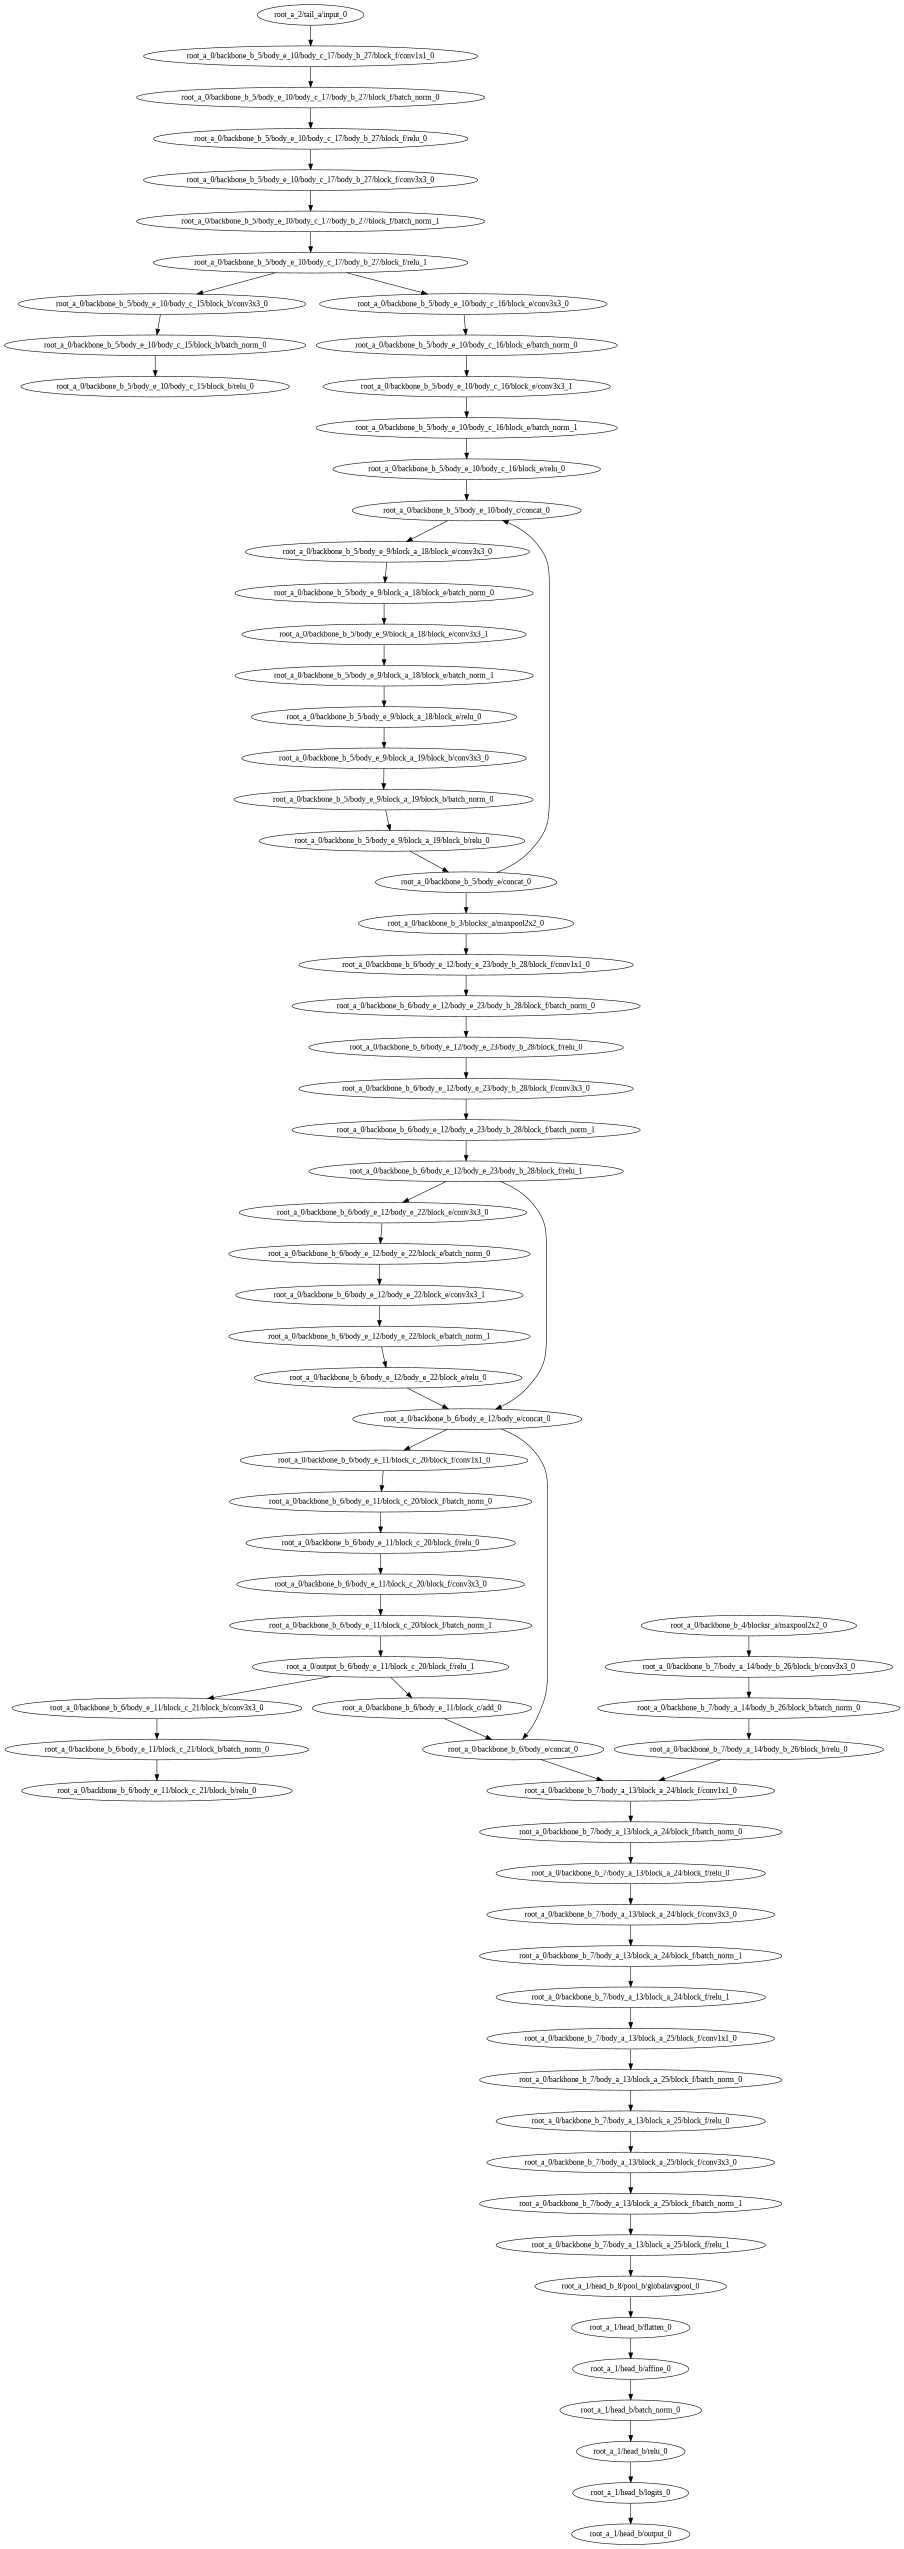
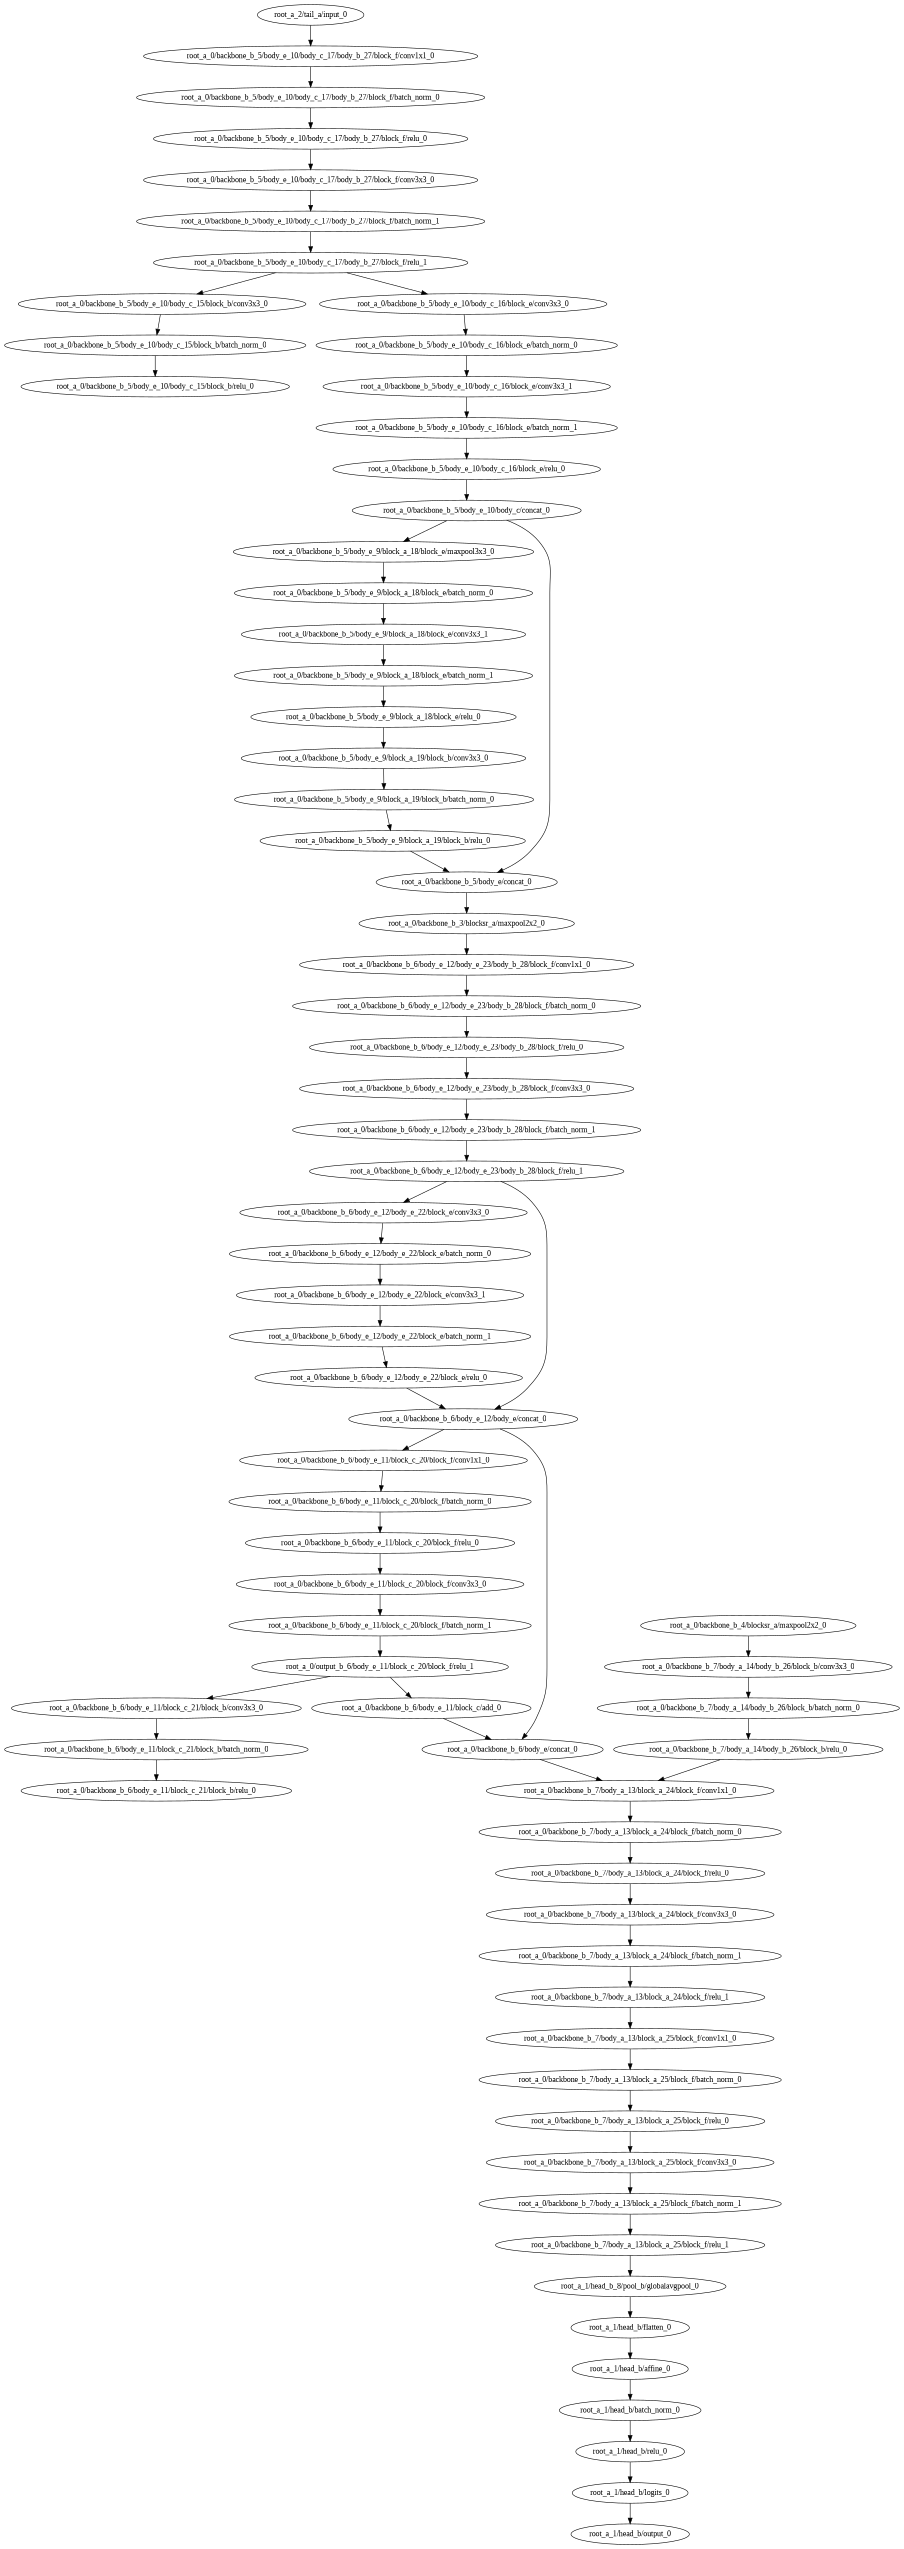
node "root_a_0/backbone_b_5/body_e_9/block_a_18/block_e/conv3x3_0": label "root_a_0/backbone_b_5/body_e_9/block_a_18/block_e/conv3x3_0" -> "root_a_0/backbone_b_5/body_e_9/block_a_18/block_e/maxpool3x3_0"
edge "root_a_0/backbone_b_5/body_e/concat_0" -> "root_a_0/backbone_b_5/body_e_10/body_c/concat_0": reversed
